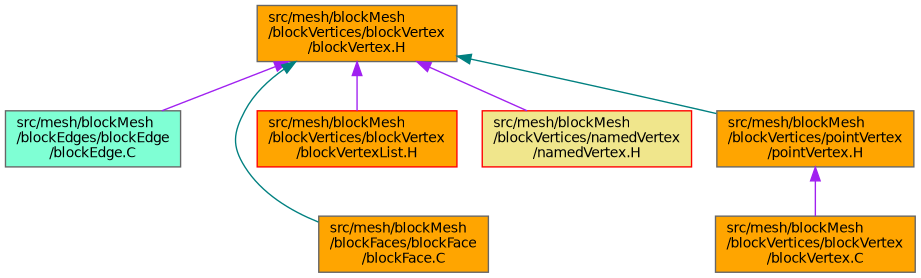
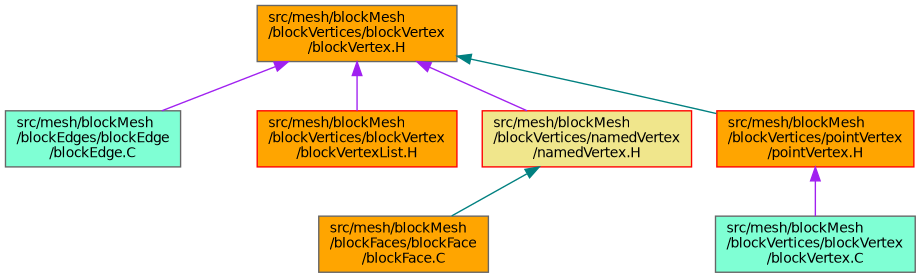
node "src/mesh/blockMesh /blockVertices/pointVertex /pointVertex.H": color grey40 -> red
edge "src/mesh/blockMesh /blockFaces/blockFace /blockFace.C" -> "src/mesh/blockMesh /blockVertices/blockVertex /blockVertex.H": now "src/mesh/blockMesh /blockFaces/blockFace /blockFace.C" -> "src/mesh/blockMesh /blockVertices/namedVertex /namedVertex.H"
node "src/mesh/blockMesh /blockVertices/blockVertex /blockVertex.C": fillcolor orange -> aquamarine
